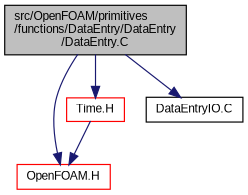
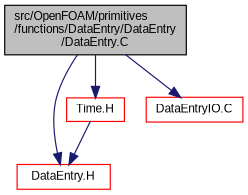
node "DataEntryIO.C": color black -> red
node "OpenFOAM.H": label "OpenFOAM.H" -> "DataEntry.H"
